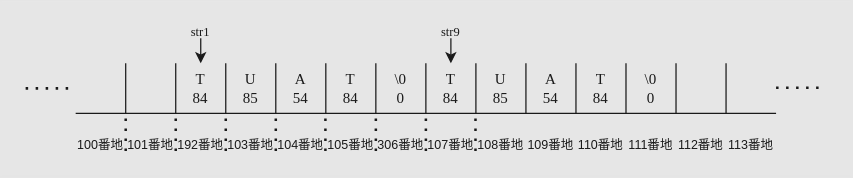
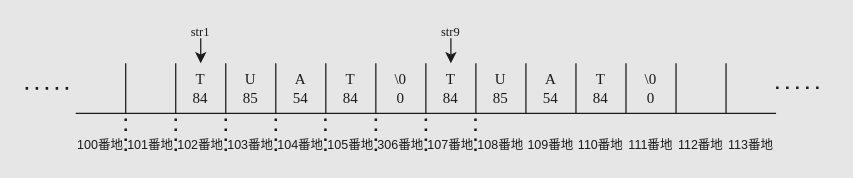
node "192番地": label "192番地" -> "102番地"
